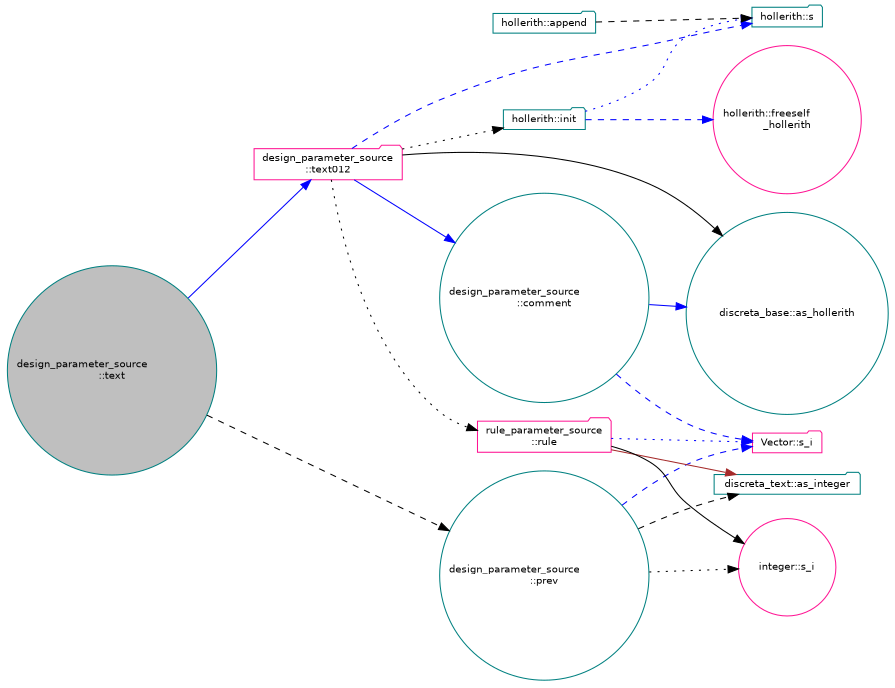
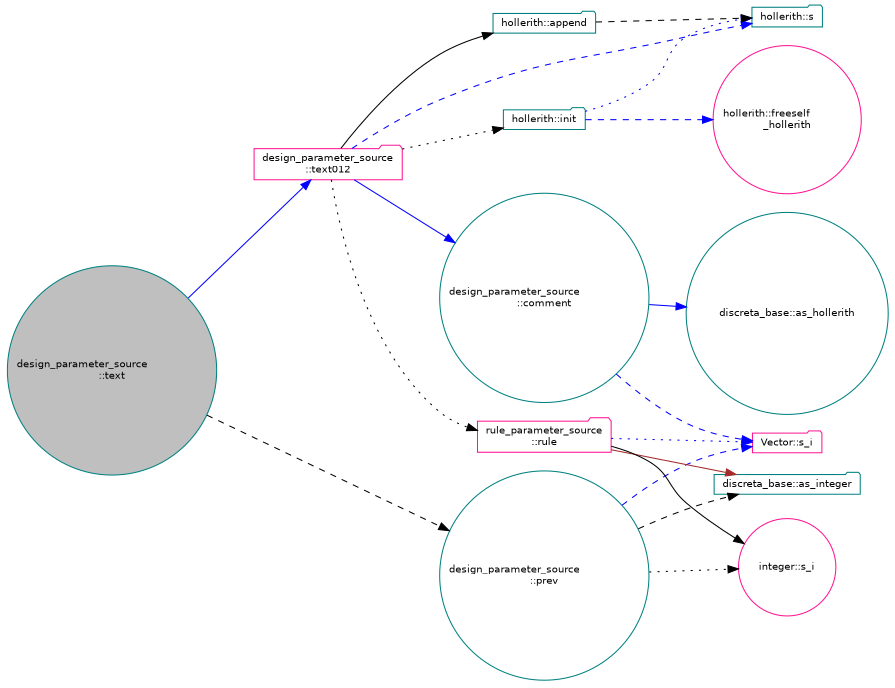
edge "design_parameter_source ::text012" -> "discreta_base::as_hollerith": now "design_parameter_source ::text012" -> "hollerith::append"
node "discreta_text::as_integer": label "discreta_text::as_integer" -> "discreta_base::as_integer"
